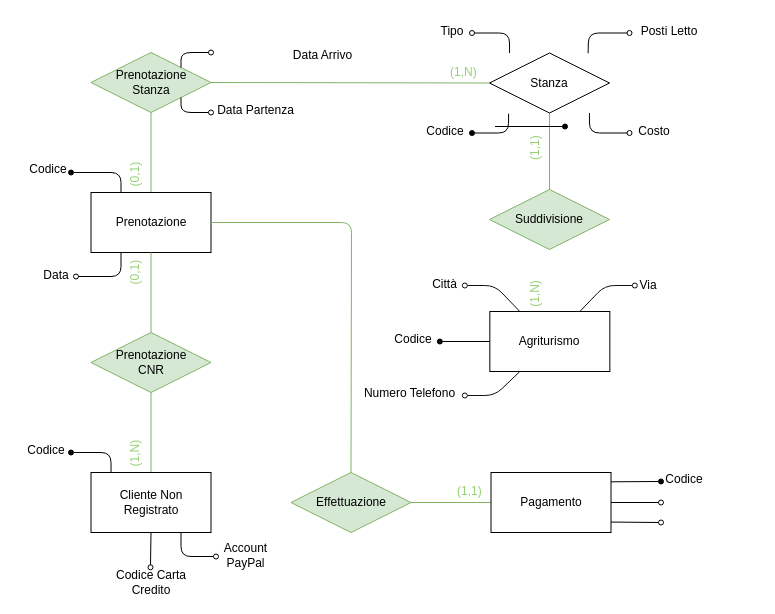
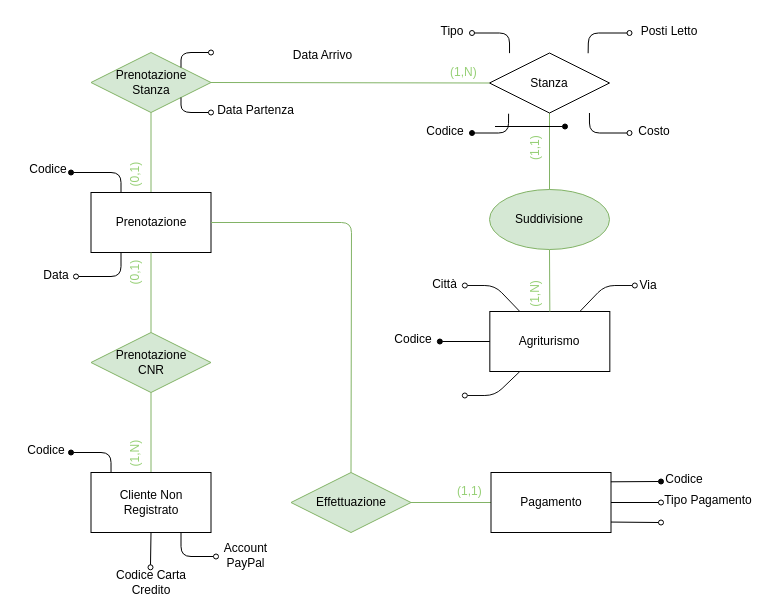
node "Suddivisione": shape diamond -> ellipse
edge "Suddivisione" -- "Agriturismo": added
node "Numero Telefono": removed
node "Tipo Pagamento": added
